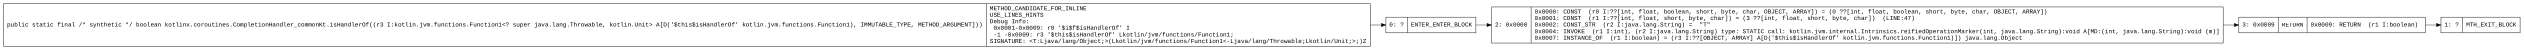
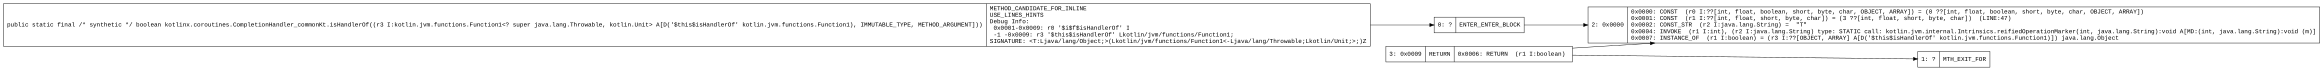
edge "2: 0x0000" -> "3: 0x0009": reversed
node "3: 0x0009": text "0x0009: RETURN  (r1 I:boolean)" -> "0x0006: RETURN  (r1 I:boolean)"
node "1: ?": text "MTH_EXIT_BLOCK" -> "MTH_EXIT_FOR"
